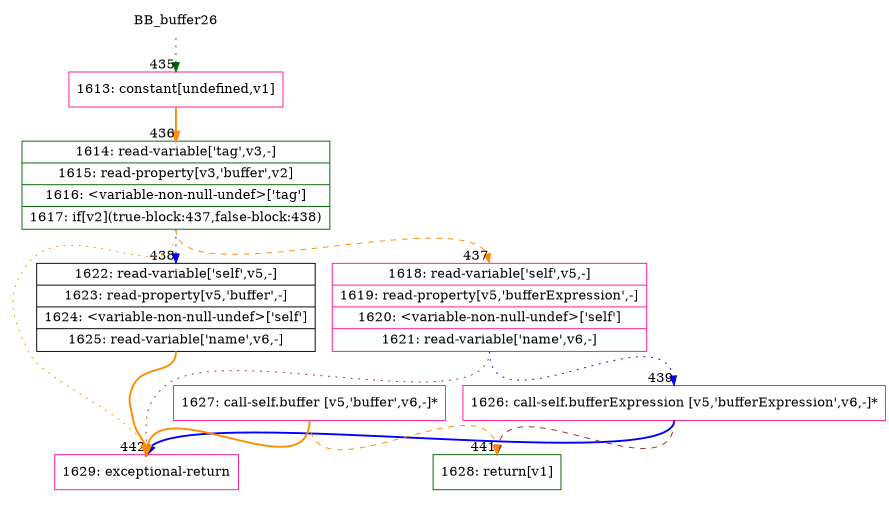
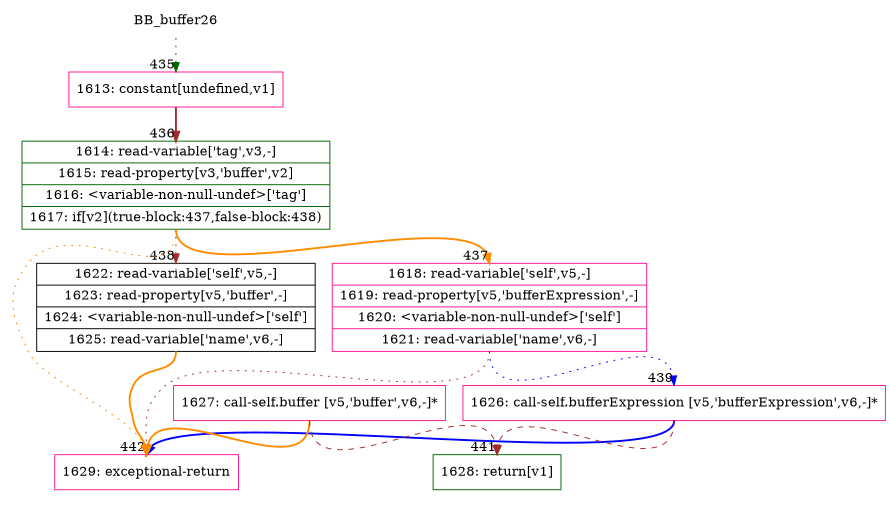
edge "1613: constant[undefined,v1]" -> "1614: read-variable['tag',v3,-]": color darkorange -> brown
edge "1614: read-variable['tag',v3,-]" -> "1622: read-variable['self',v5,-]": color blue -> brown
edge "1614: read-variable['tag',v3,-]" -> "1618: read-variable['self',v5,-]": style dashed -> bold
edge "1627: call-self.buffer [v5,'buffer',v6,-]*" -> "1628: return[v1]": color darkorange -> brown
